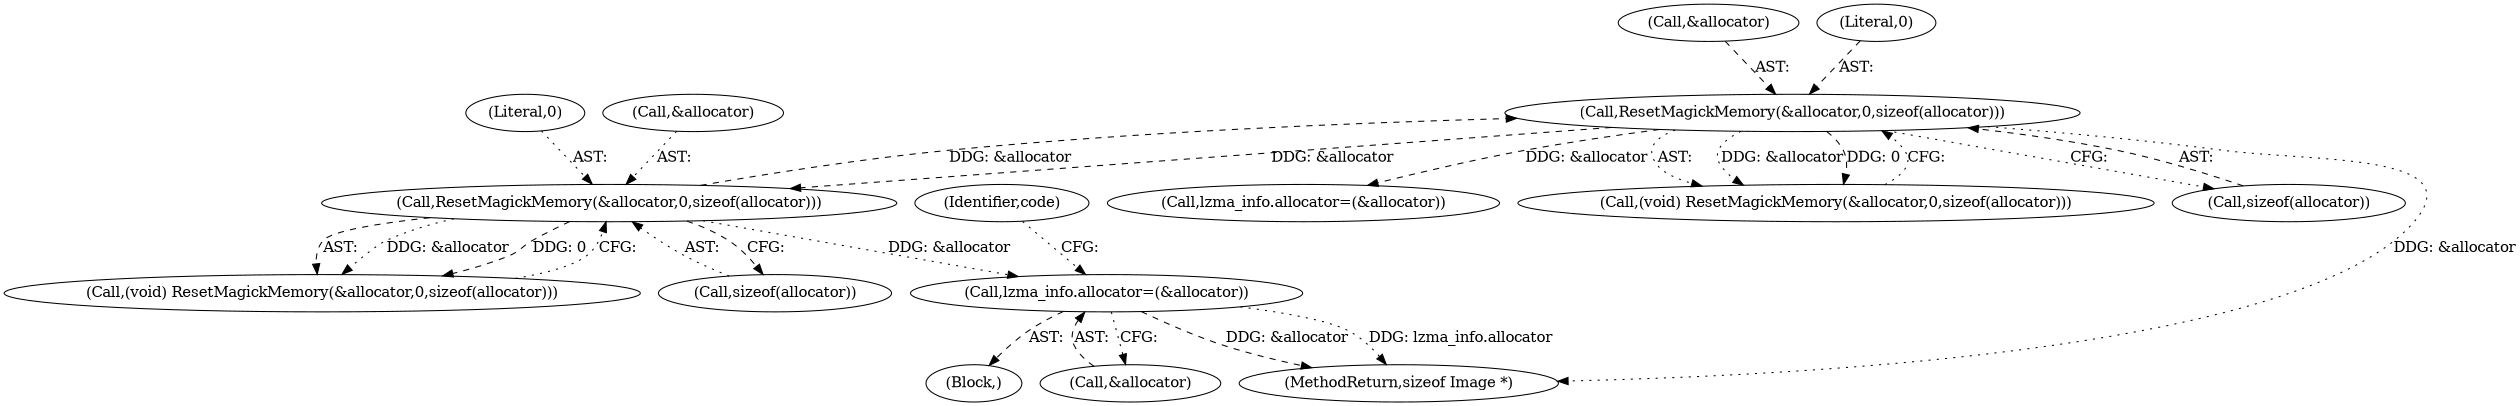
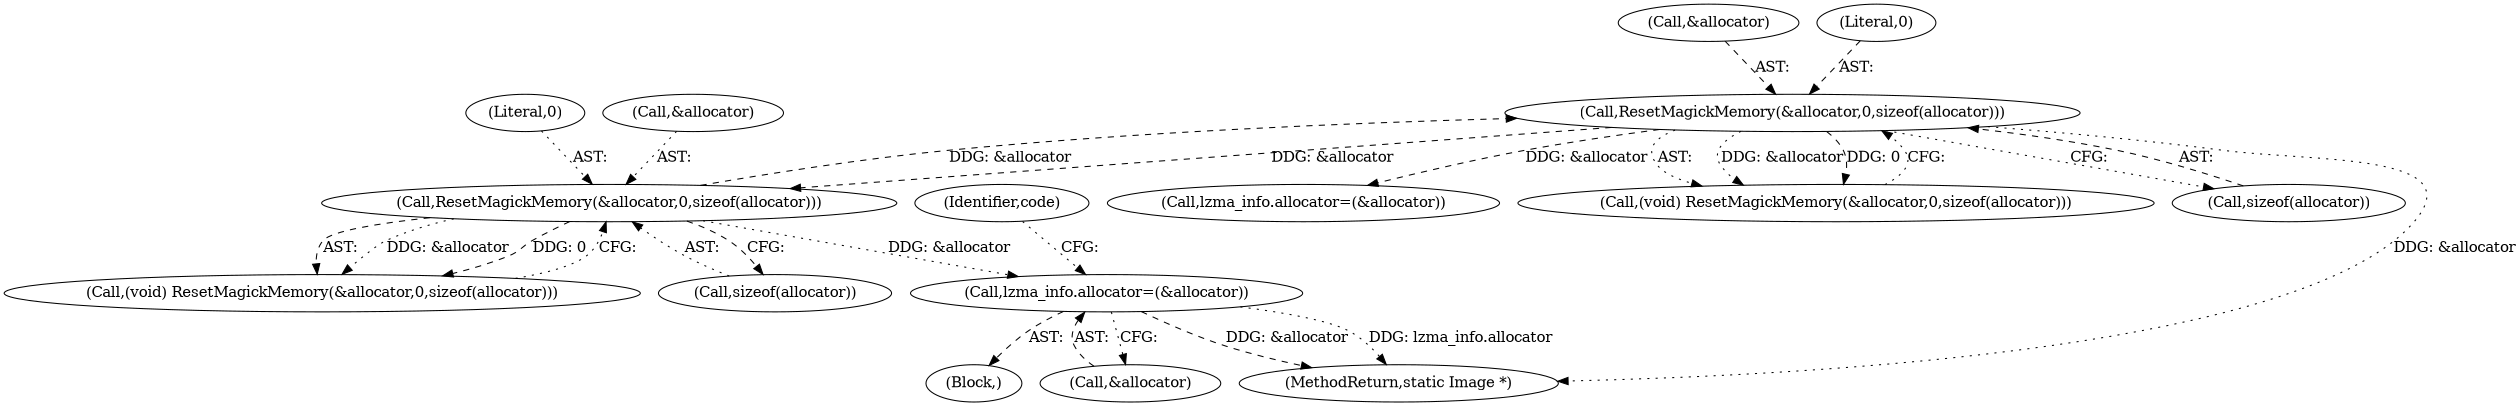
node "(MethodReturn,sizeof Image *)": label "(MethodReturn,sizeof Image *)" -> "(MethodReturn,static Image *)"
